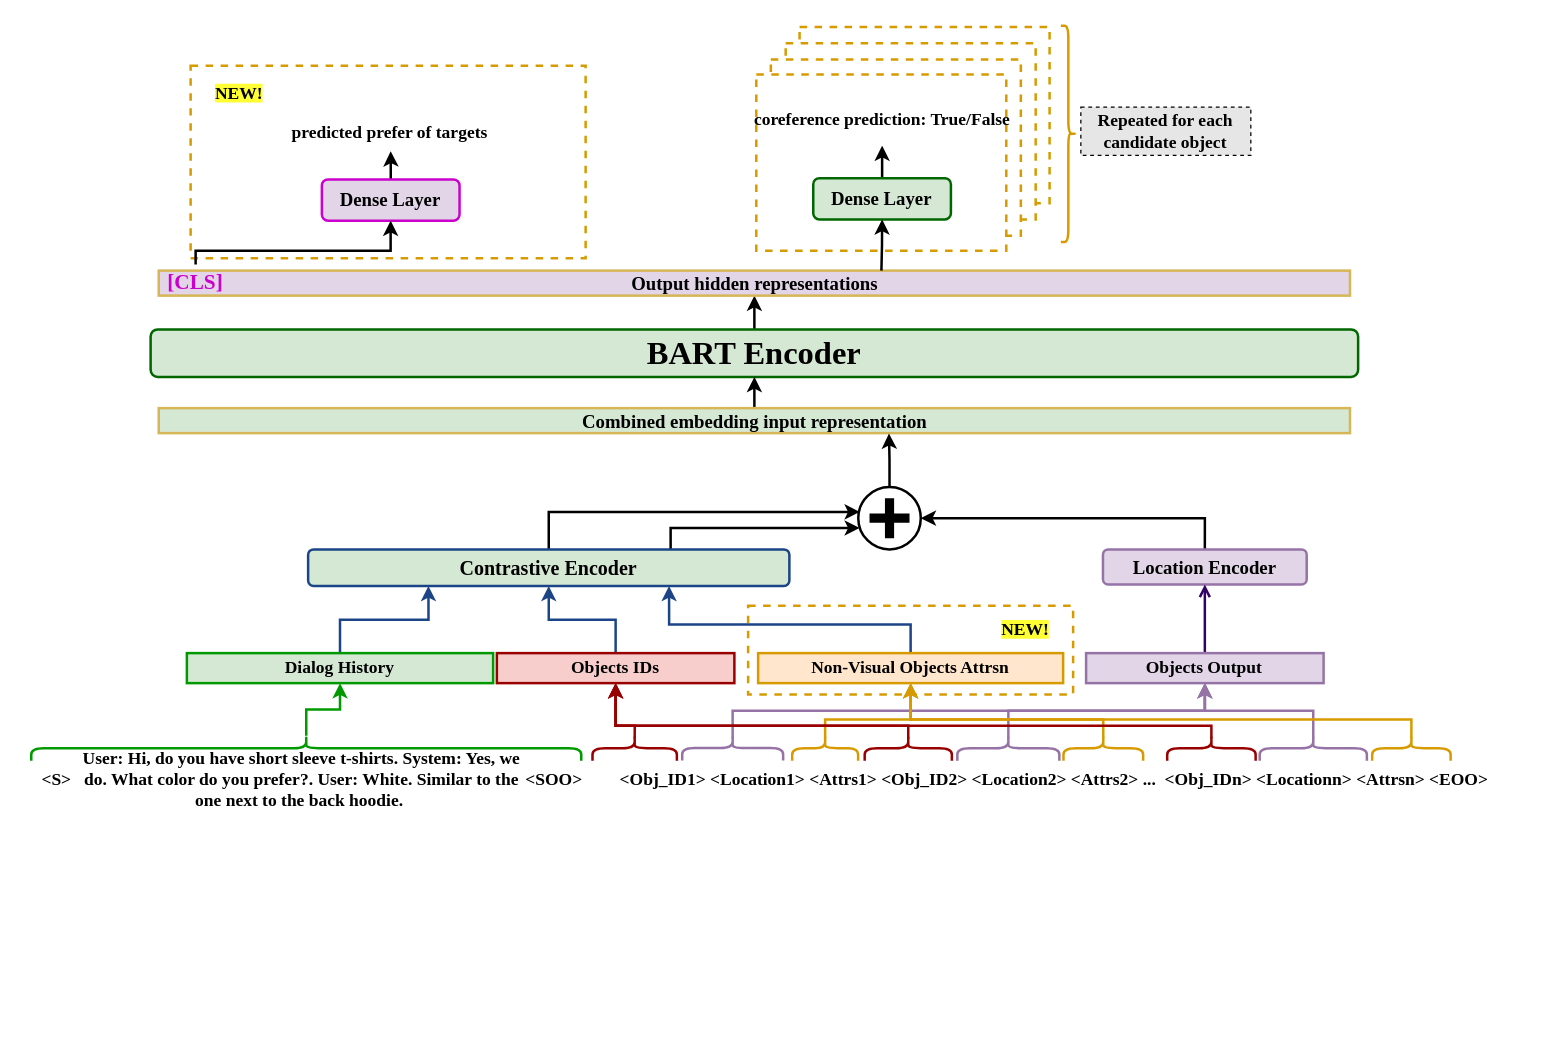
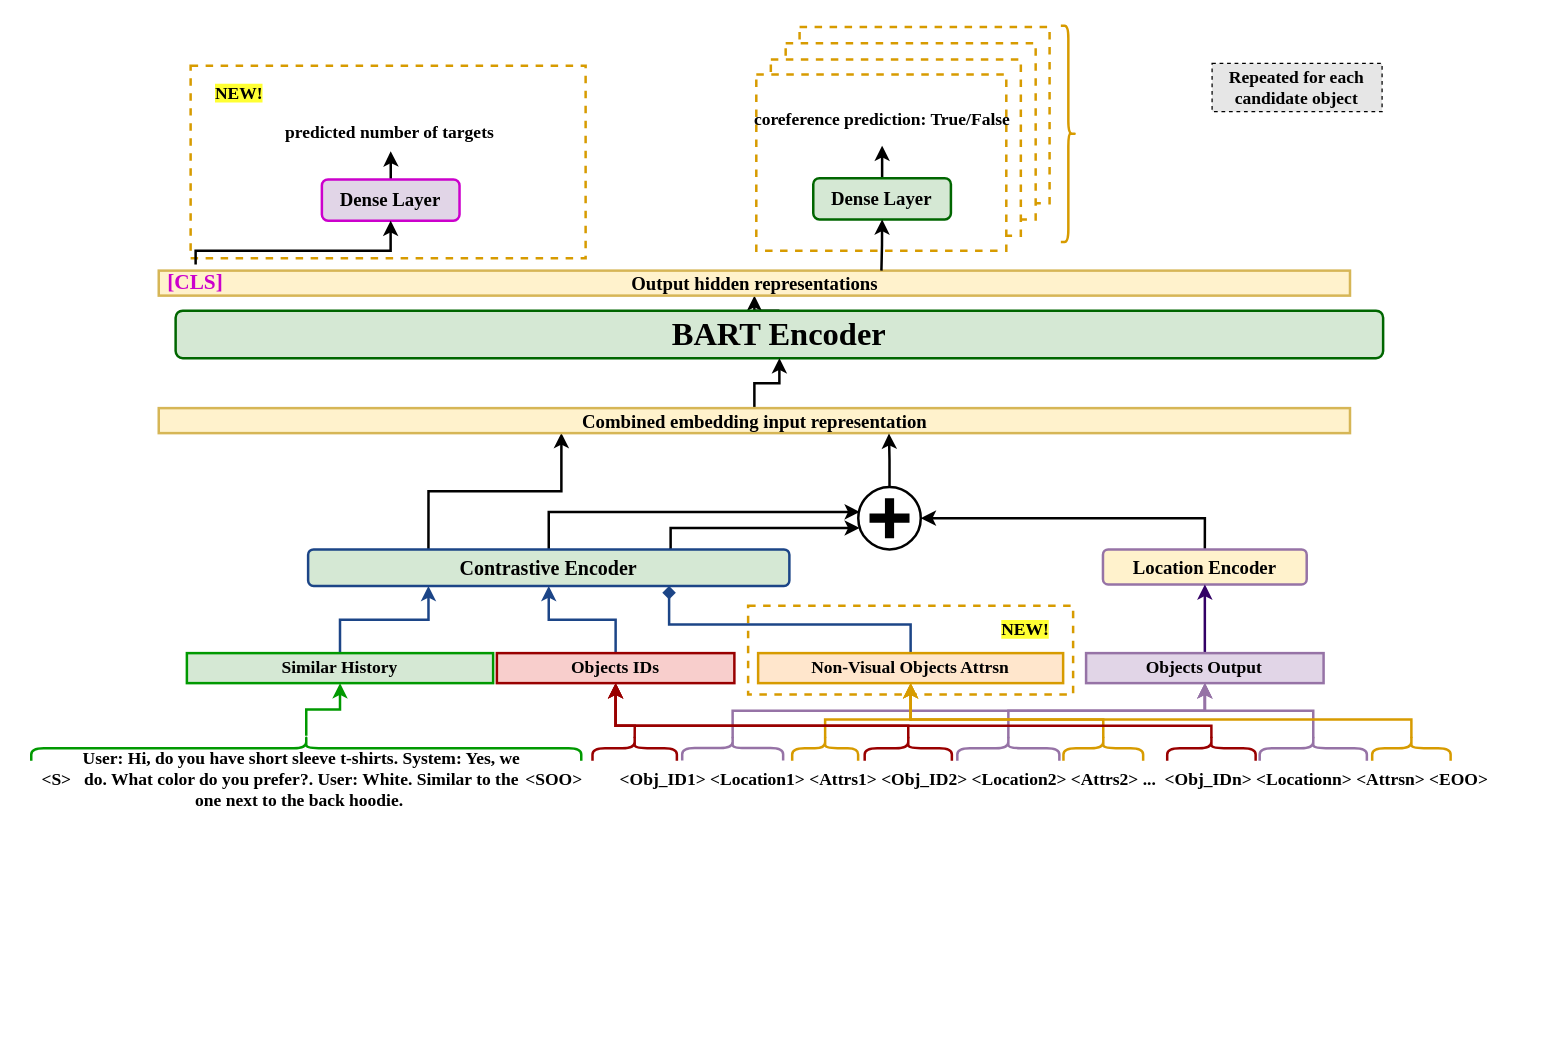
node "Repeated for each candidate object": moved (1166, 131) -> (1297, 88)
node "predicted prefer of targets": label "predicted prefer of targets" -> "predicted number of targets"
node "Output hidden representations": fillcolor #e1d5e7 -> #fff2cc
node "BART Encoder": moved (754, 353) -> (779, 334)
node "Combined embedding input representation": fillcolor #d5e8d4 -> #fff2cc
edge "Contrastive Encoder" -> "Combined embedding input representation": added
node "Location Encoder": fillcolor #e1d5e7 -> #fff2cc
edge "Objects Output" -> "Location Encoder": arrowhead open -> classic
edge "Non-Visual Objects Attrsn" -> "Contrastive Encoder": arrowhead classic -> diamond
node "Dialog History": label "Dialog History" -> "Similar History"
